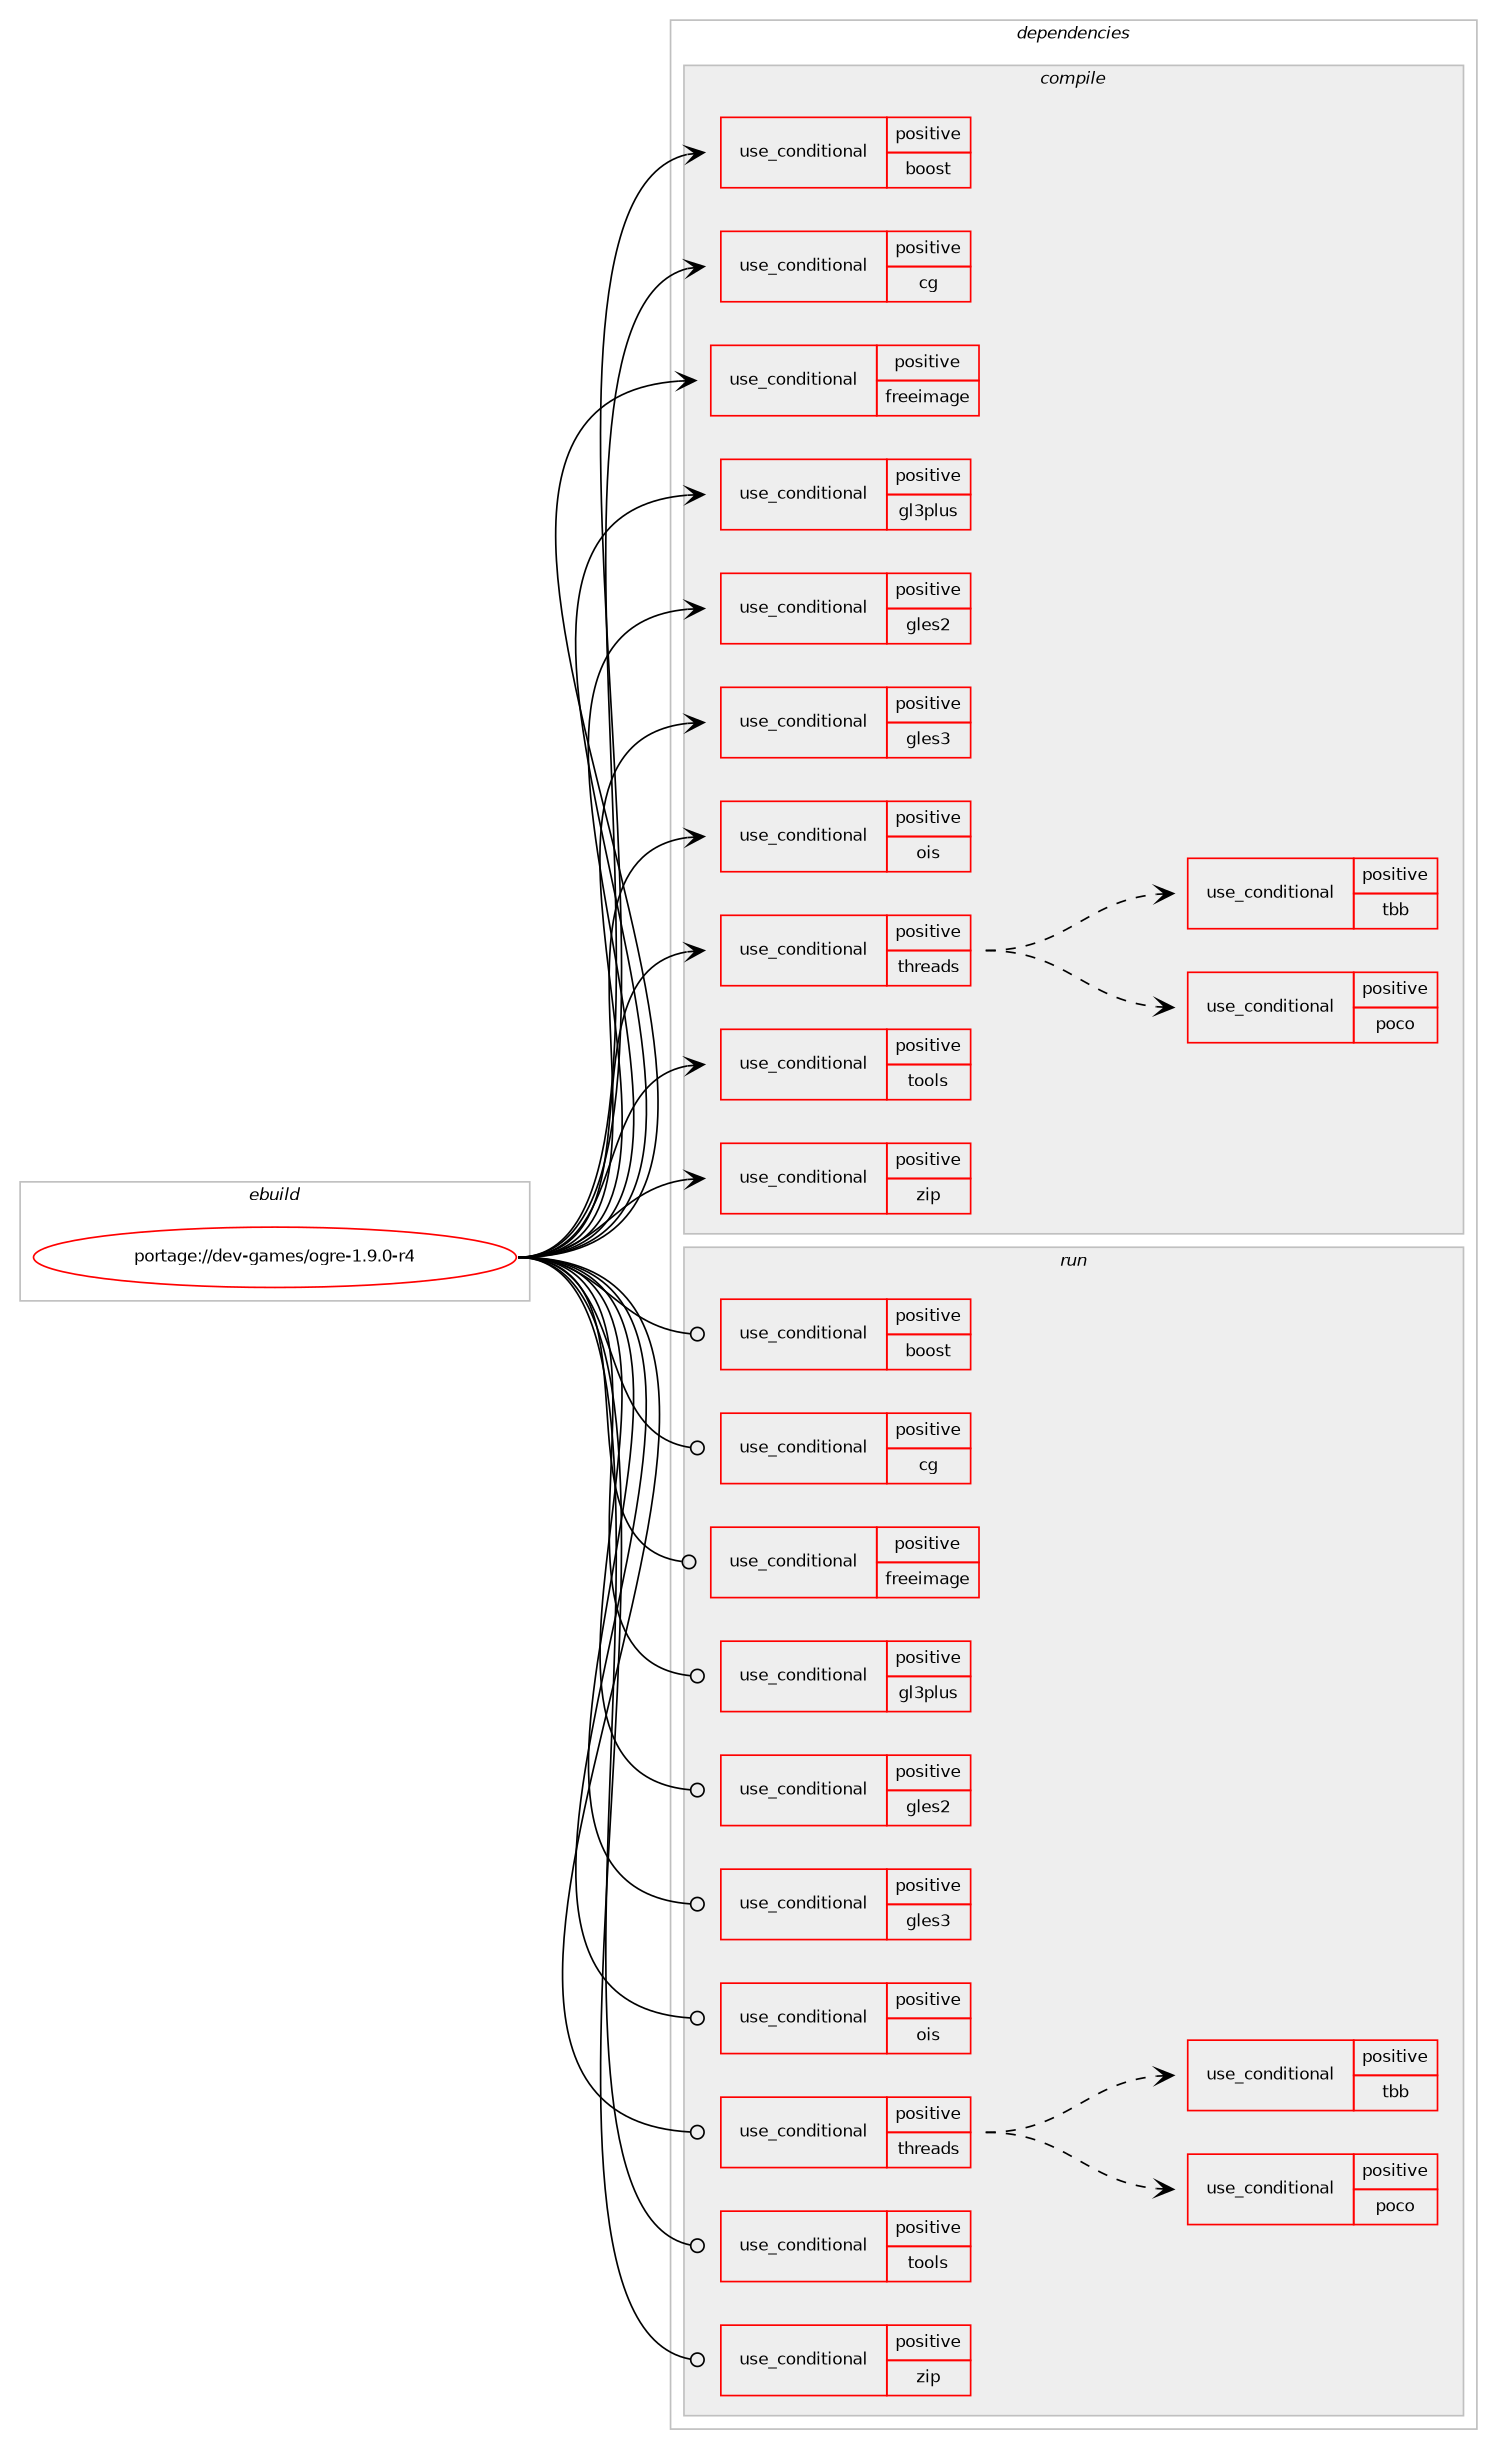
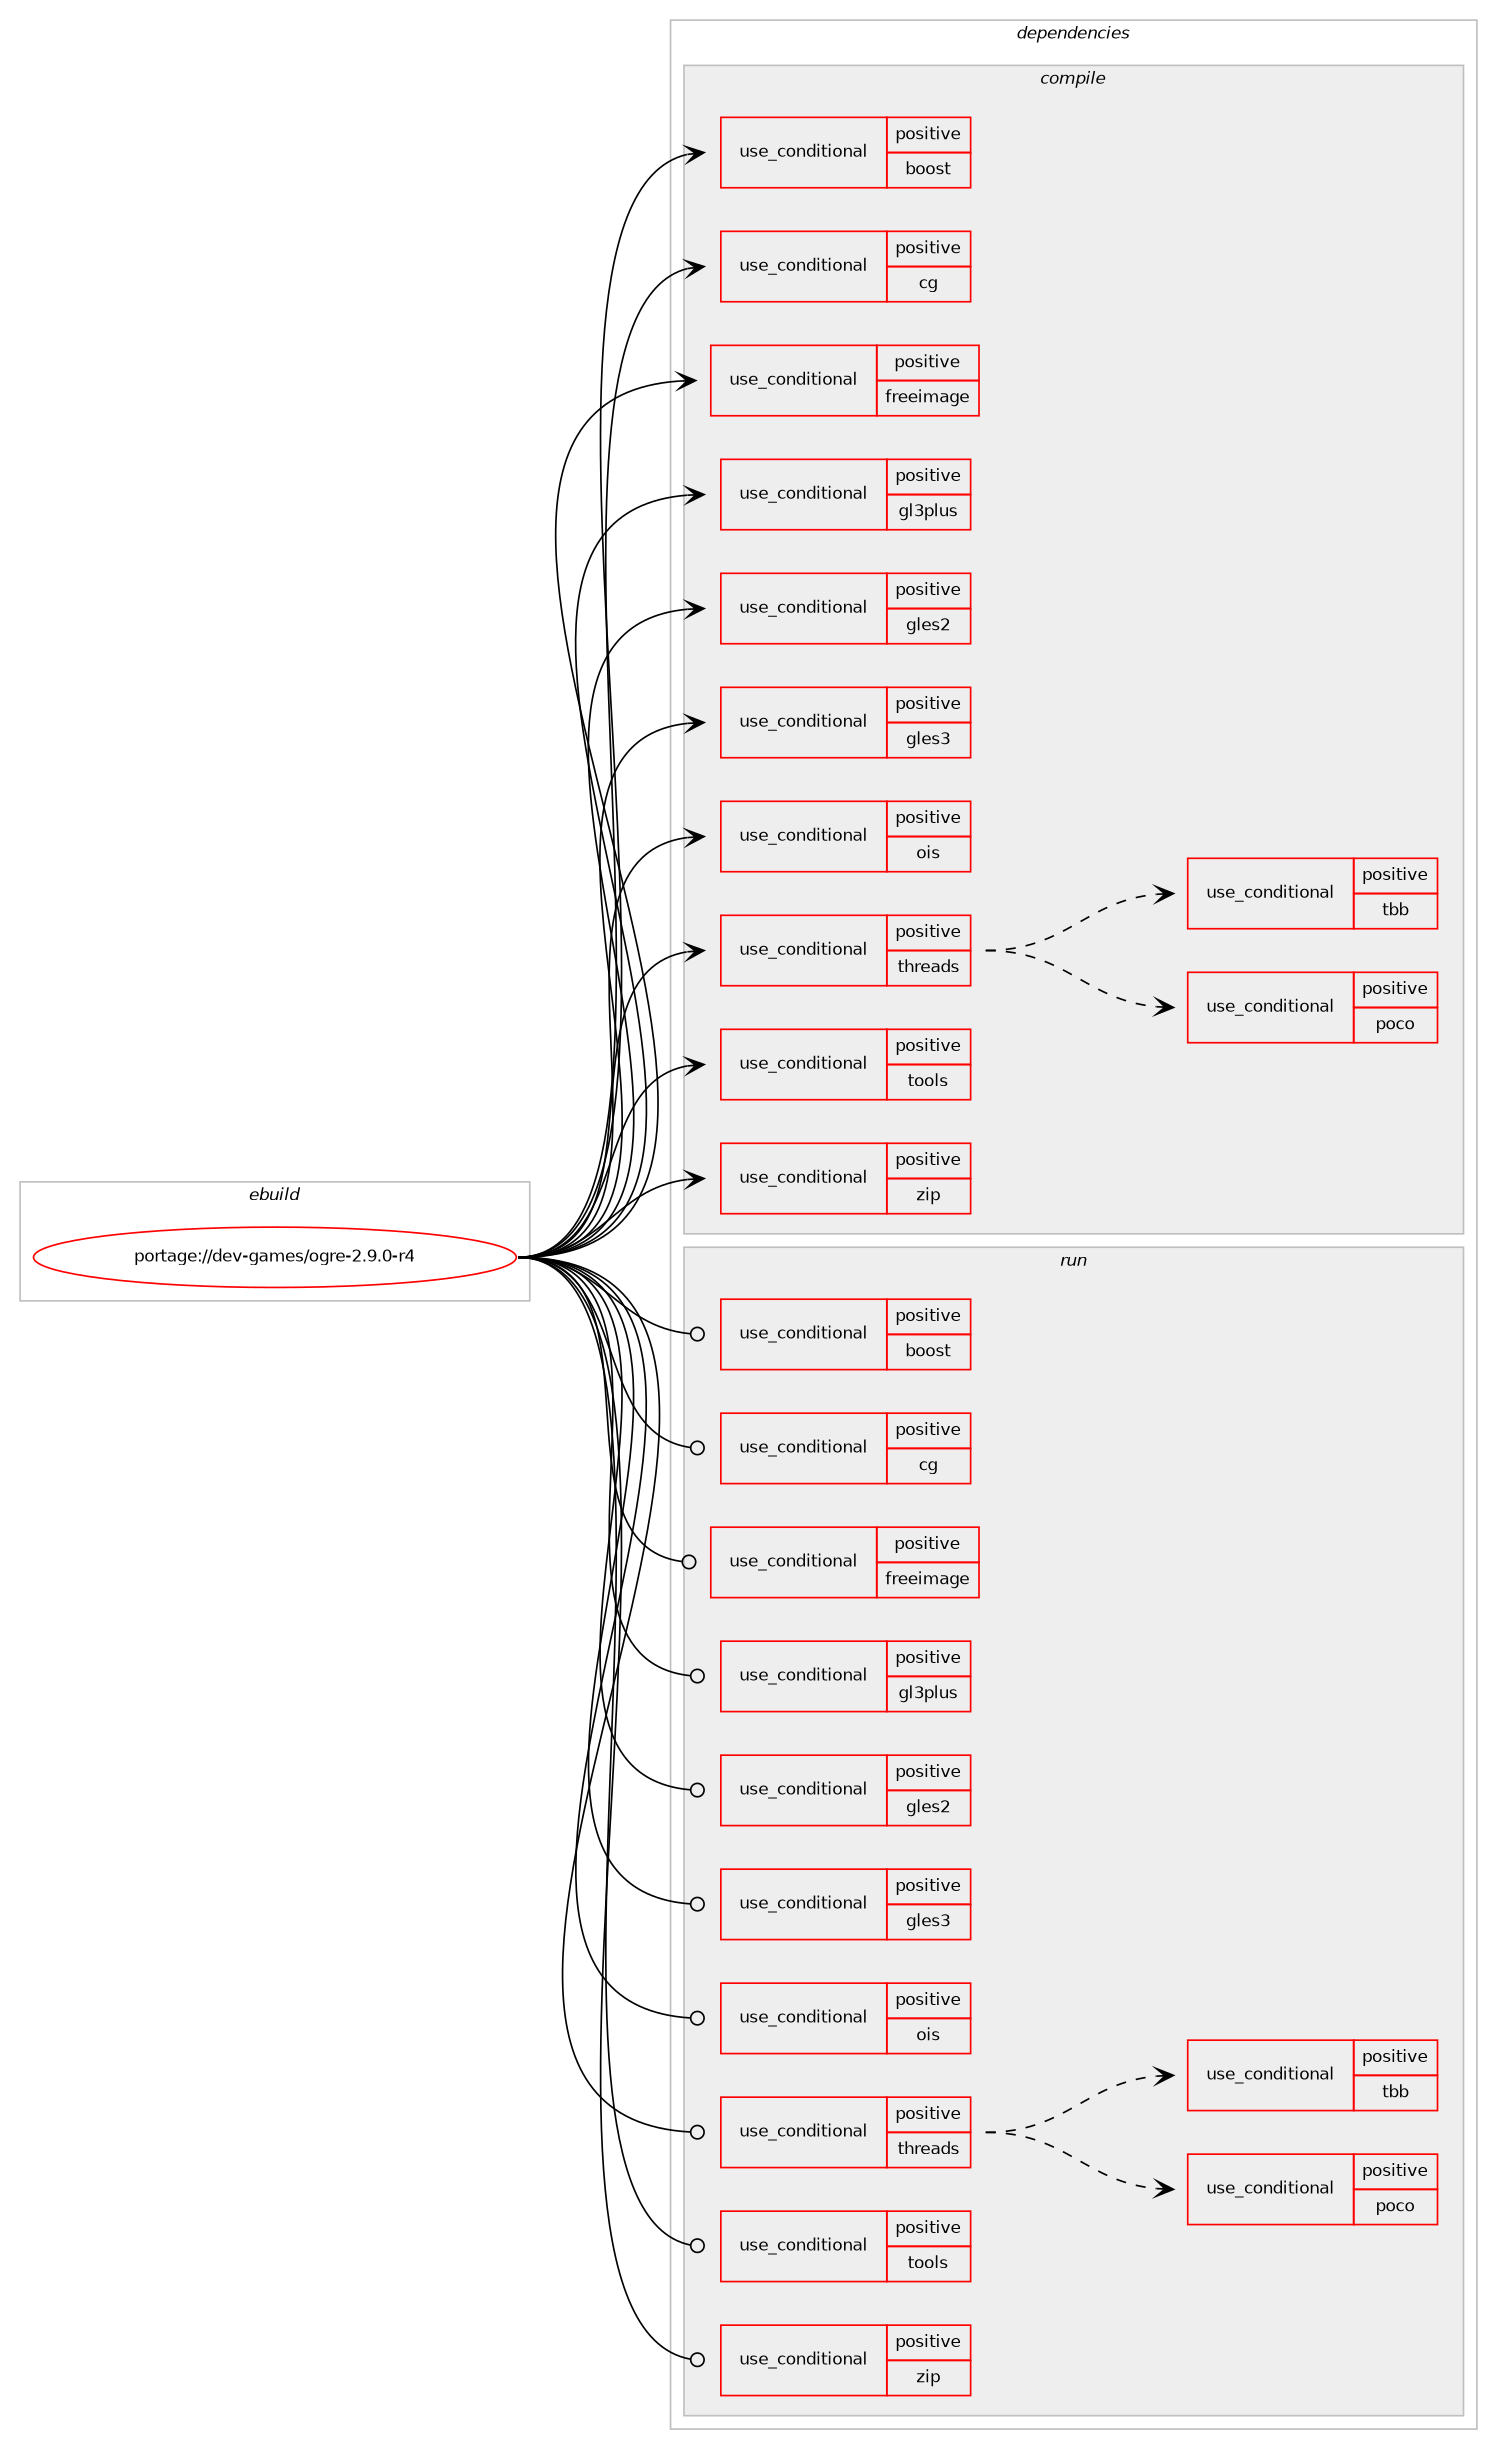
node "portage://dev-games/ogre-1.9.0-r4": label "portage://dev-games/ogre-1.9.0-r4" -> "portage://dev-games/ogre-2.9.0-r4"
